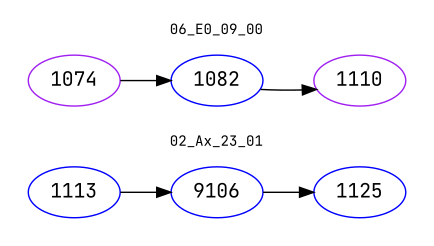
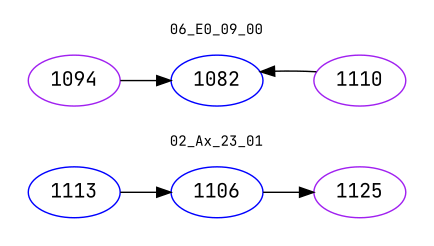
node "1074": label "1074" -> "1094"
edge "1082" -> "1110": reversed
node "9106": label "9106" -> "1106"
node "1125": color blue -> purple
